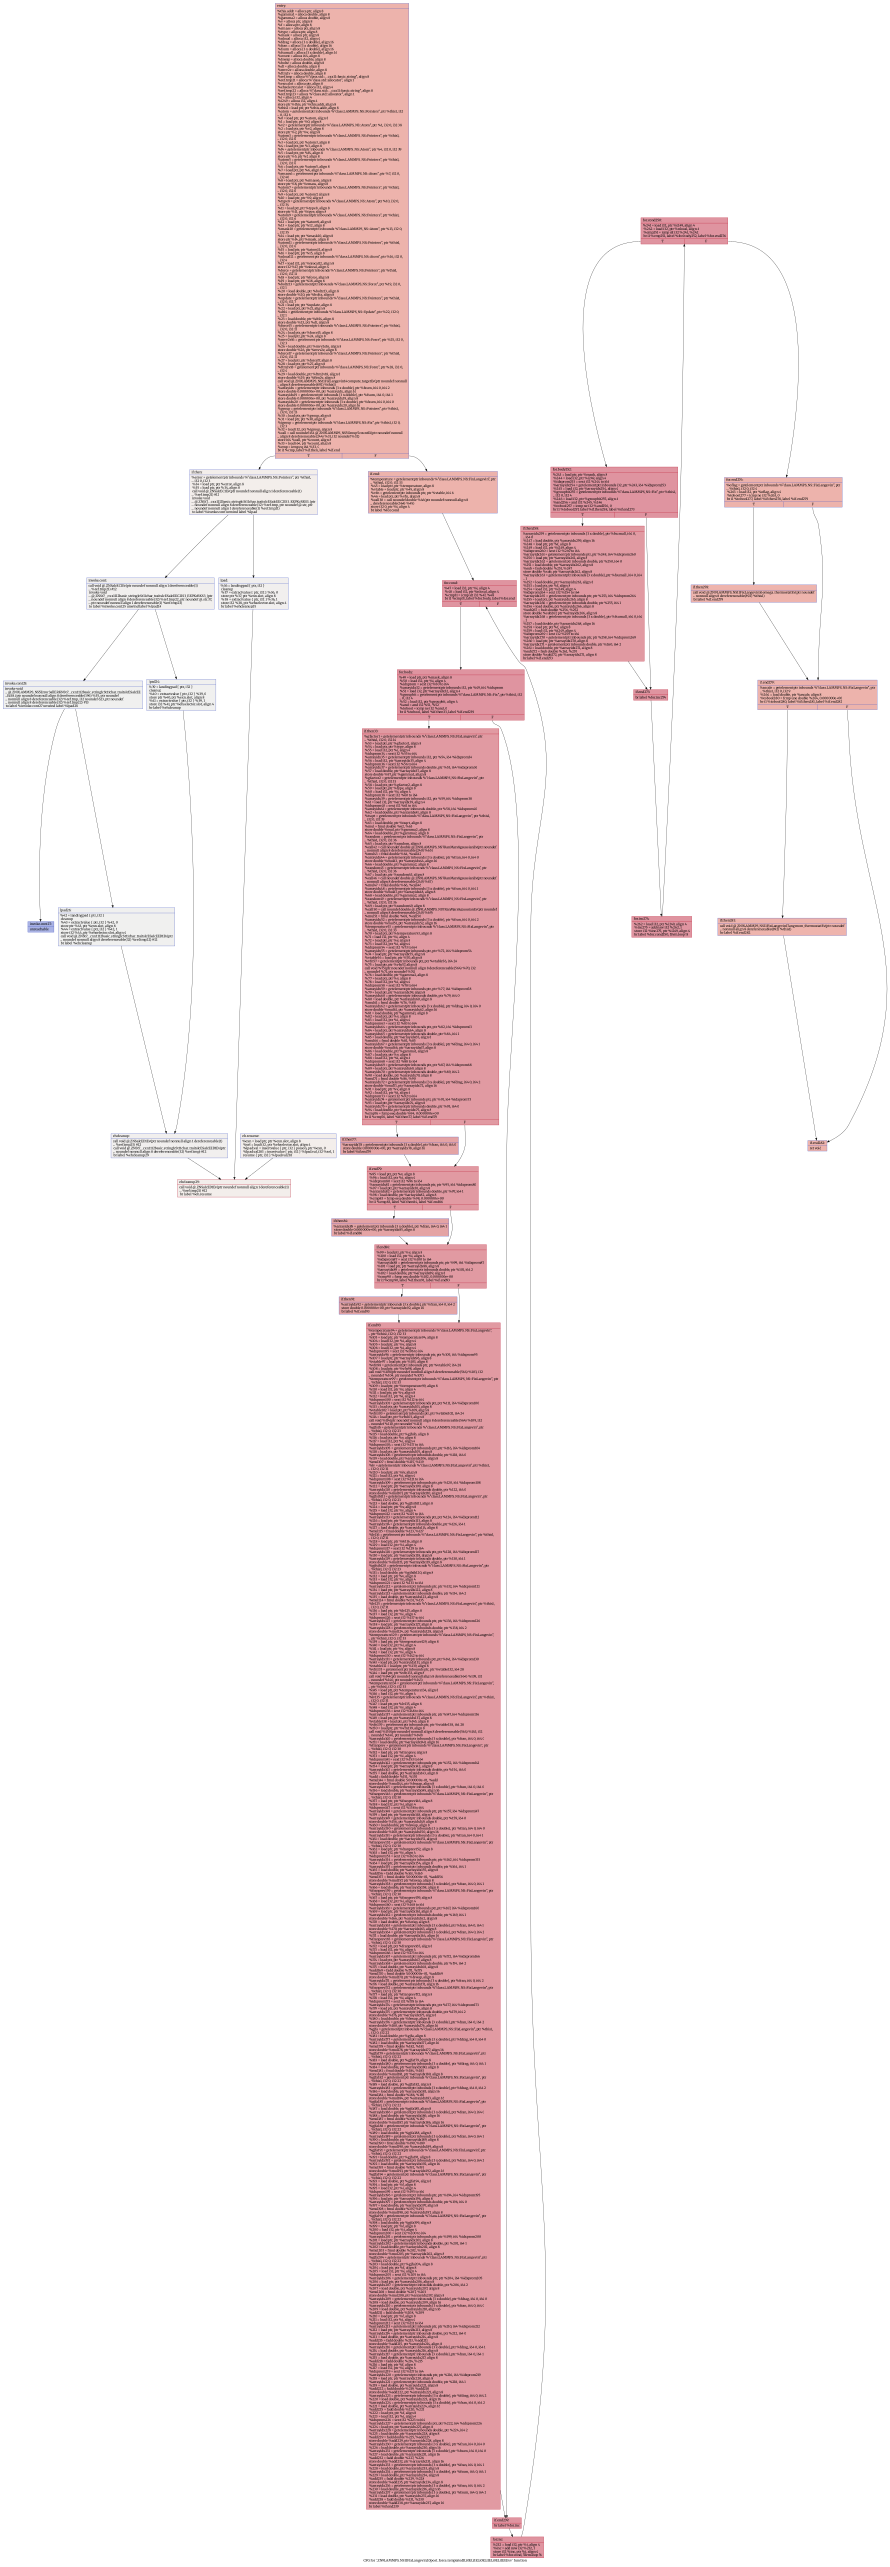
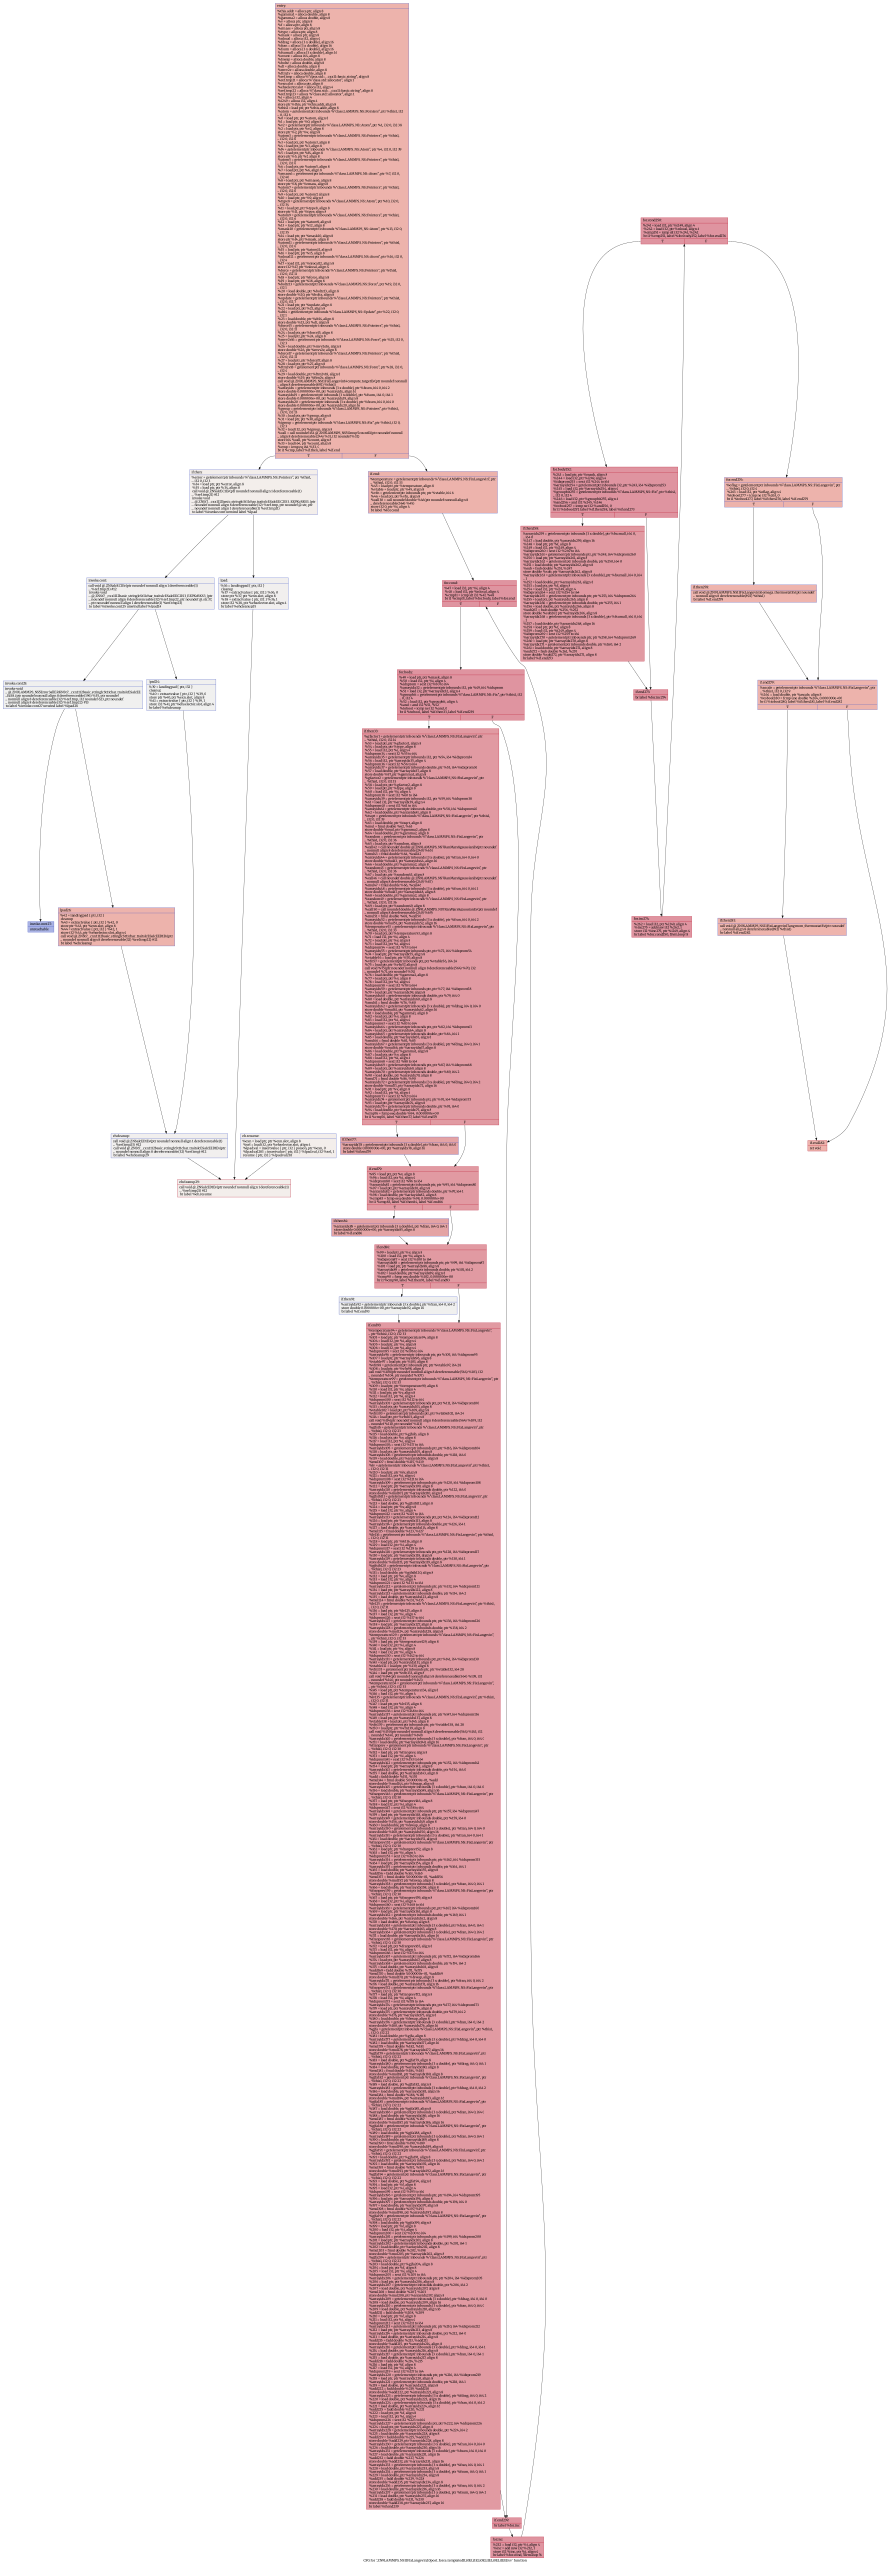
node "lpad26:": fillcolor #dedcdb70 -> #d6524470
node "if.end282:": color #3d50c3ff -> #b70d28ff
node "if.then91:": fillcolor #c32e3170 -> #dedcdb70
